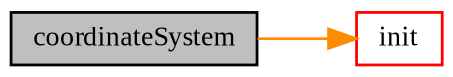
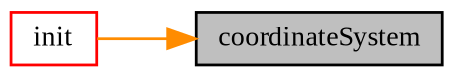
edge "coordinateSystem" -> "init": reversed
